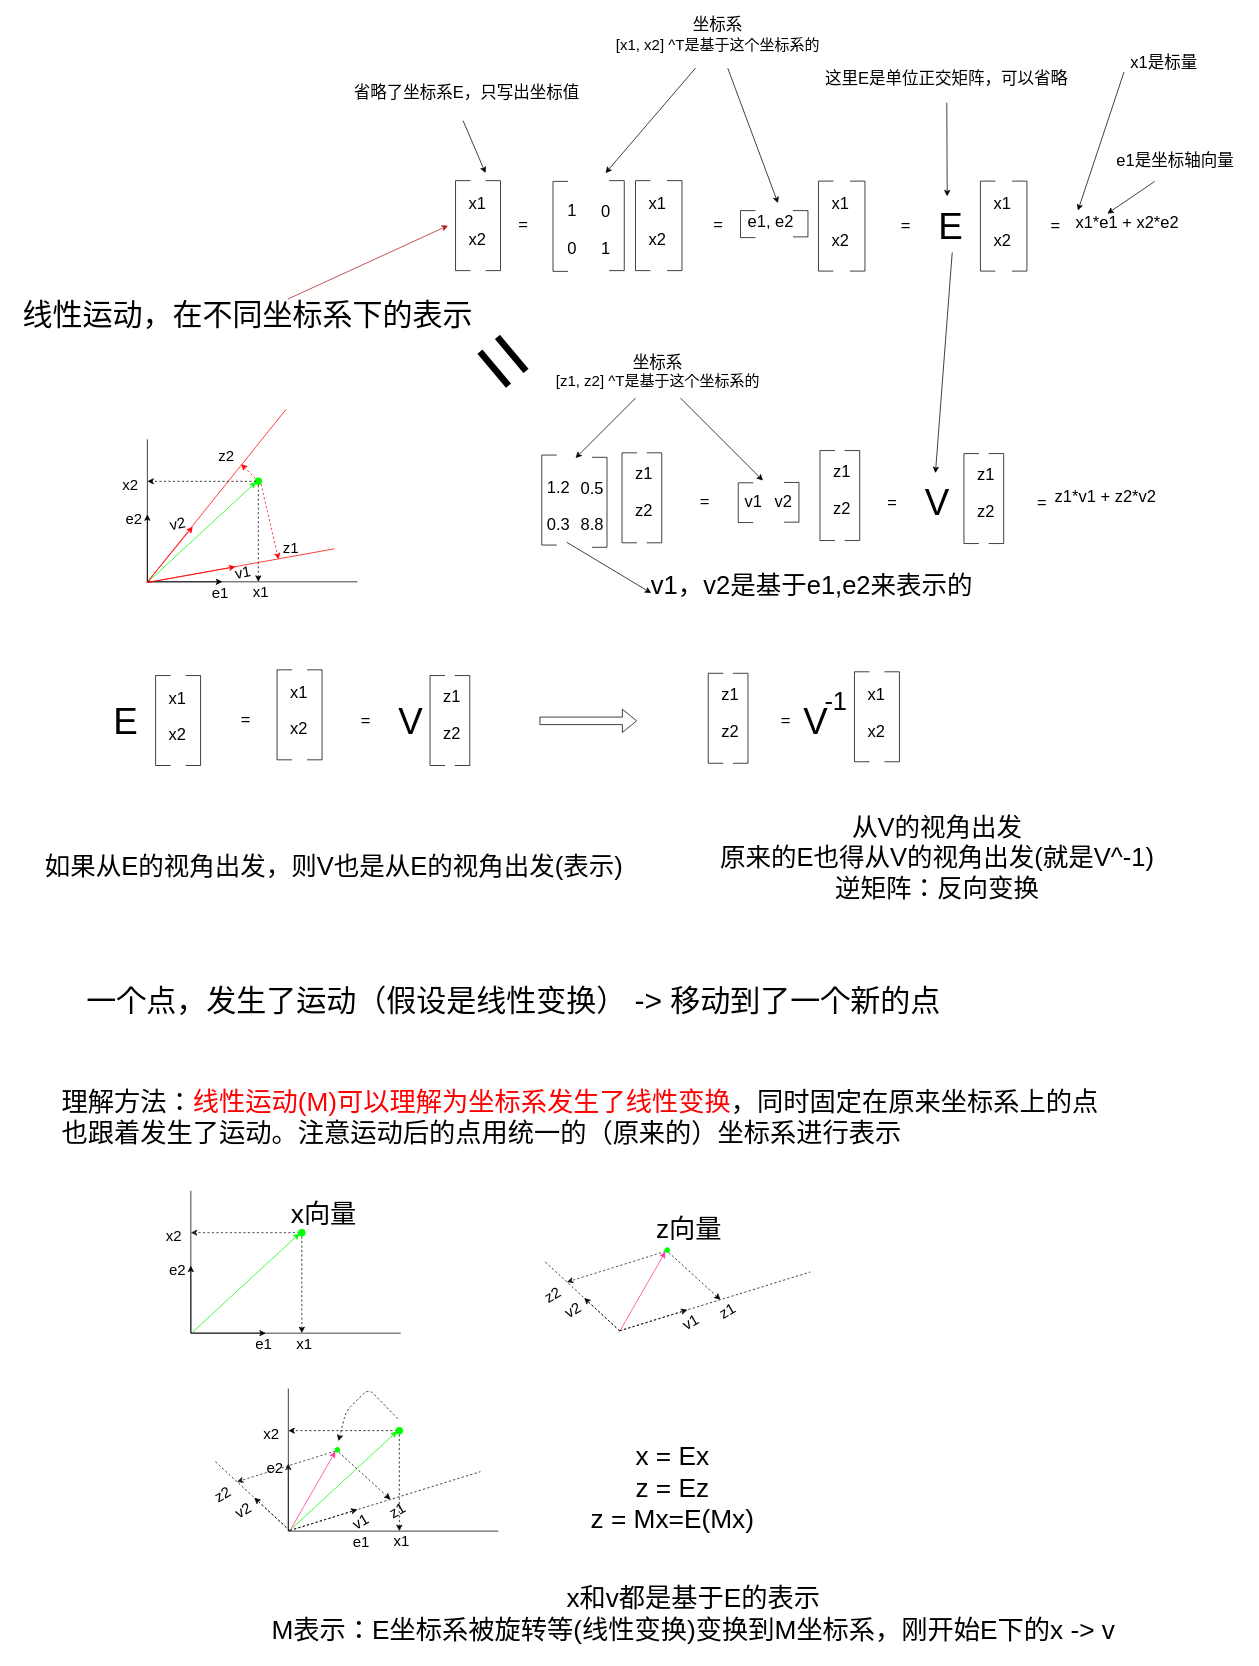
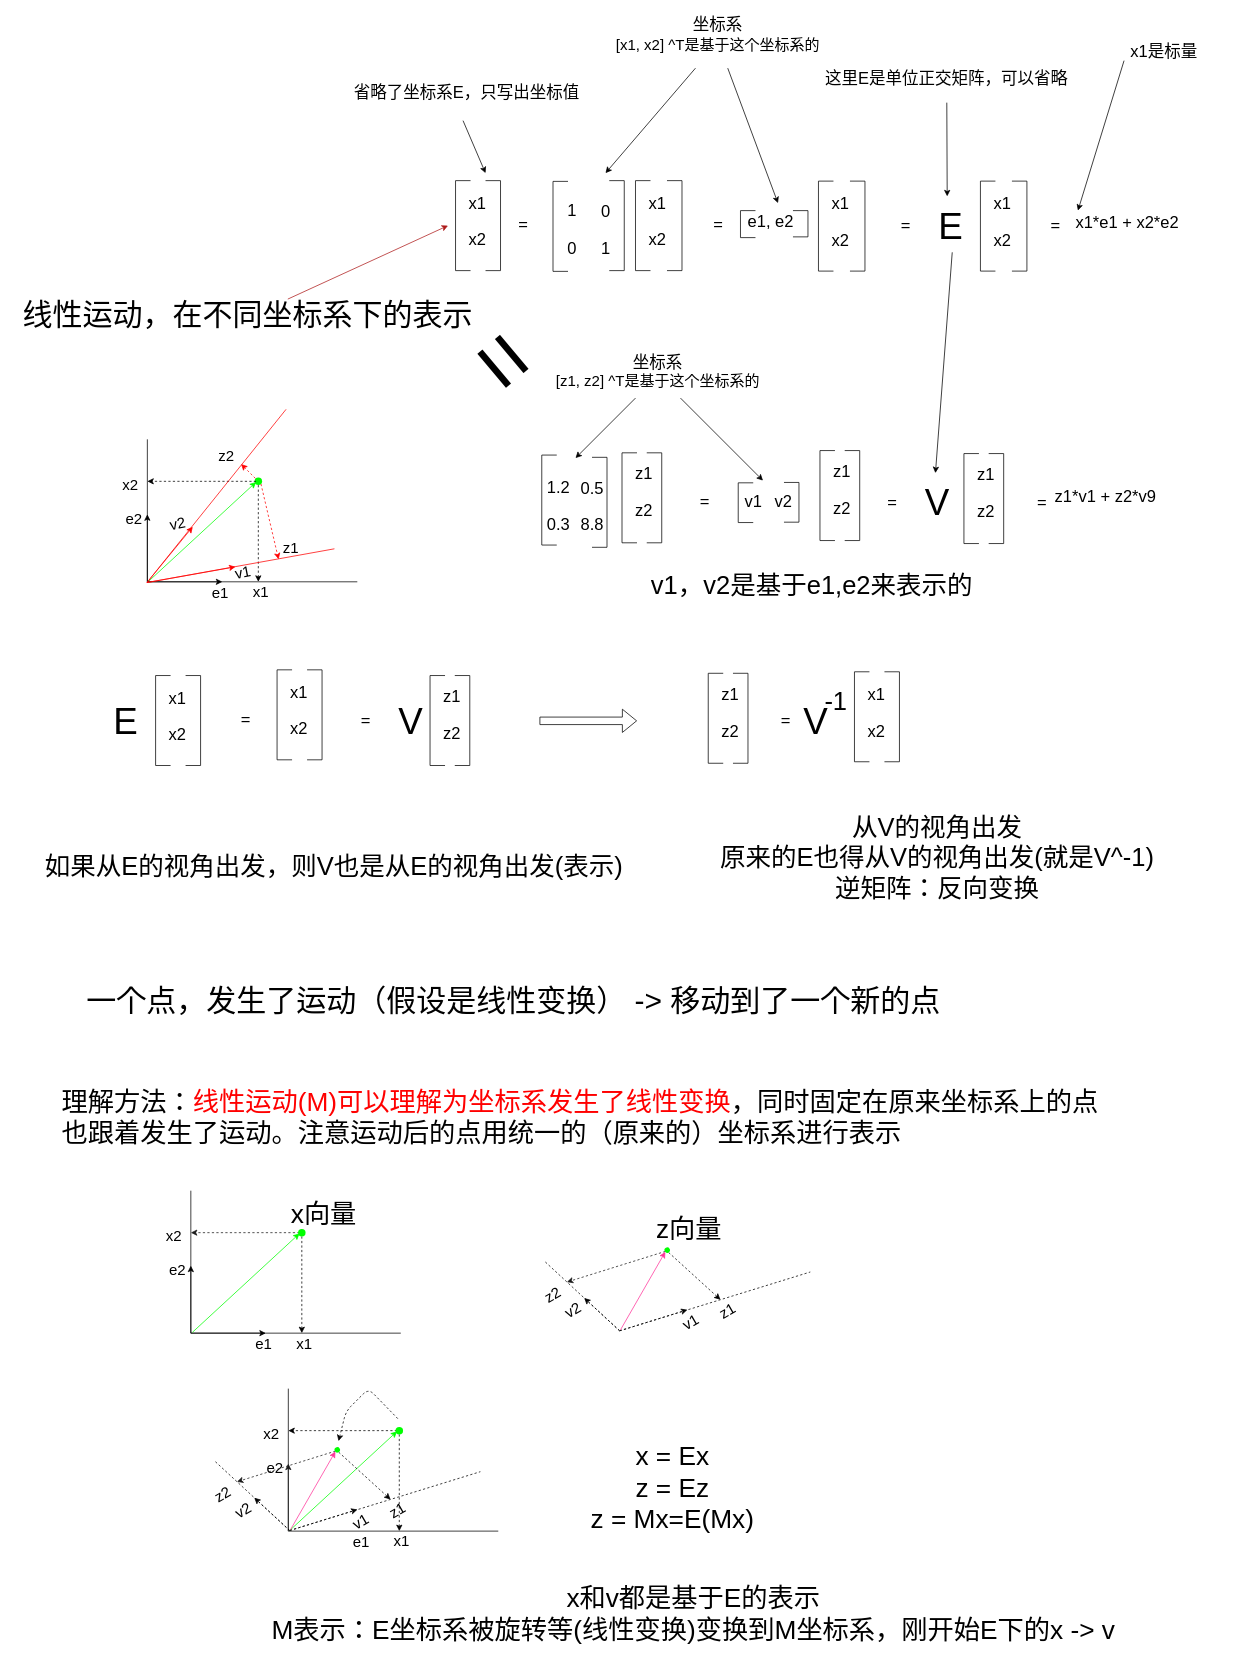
node "x1是标量": moved (1164, 68) -> (1164, 57)
node "e1是坐标轴向量": removed
edge "e1是坐标轴向量" -> "x1*e1 + x2*e2": removed
node "z1*v1 + z2*v2": label "z1*v1 + z2*v2" -> "z1*v1 + z2*v9"
edge "0.3" -> "v1，v2是基于e1,e2来表示的": removed
